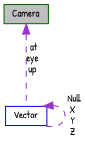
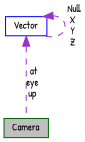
edge "Vector" -> "Camera": reversed
